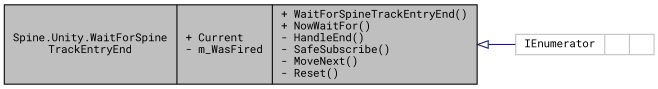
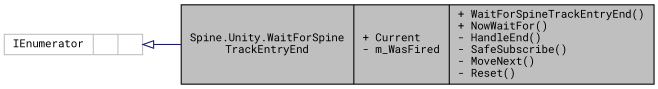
edge "IEnumerator" -> "Spine.Unity.WaitForSpine": reversed
